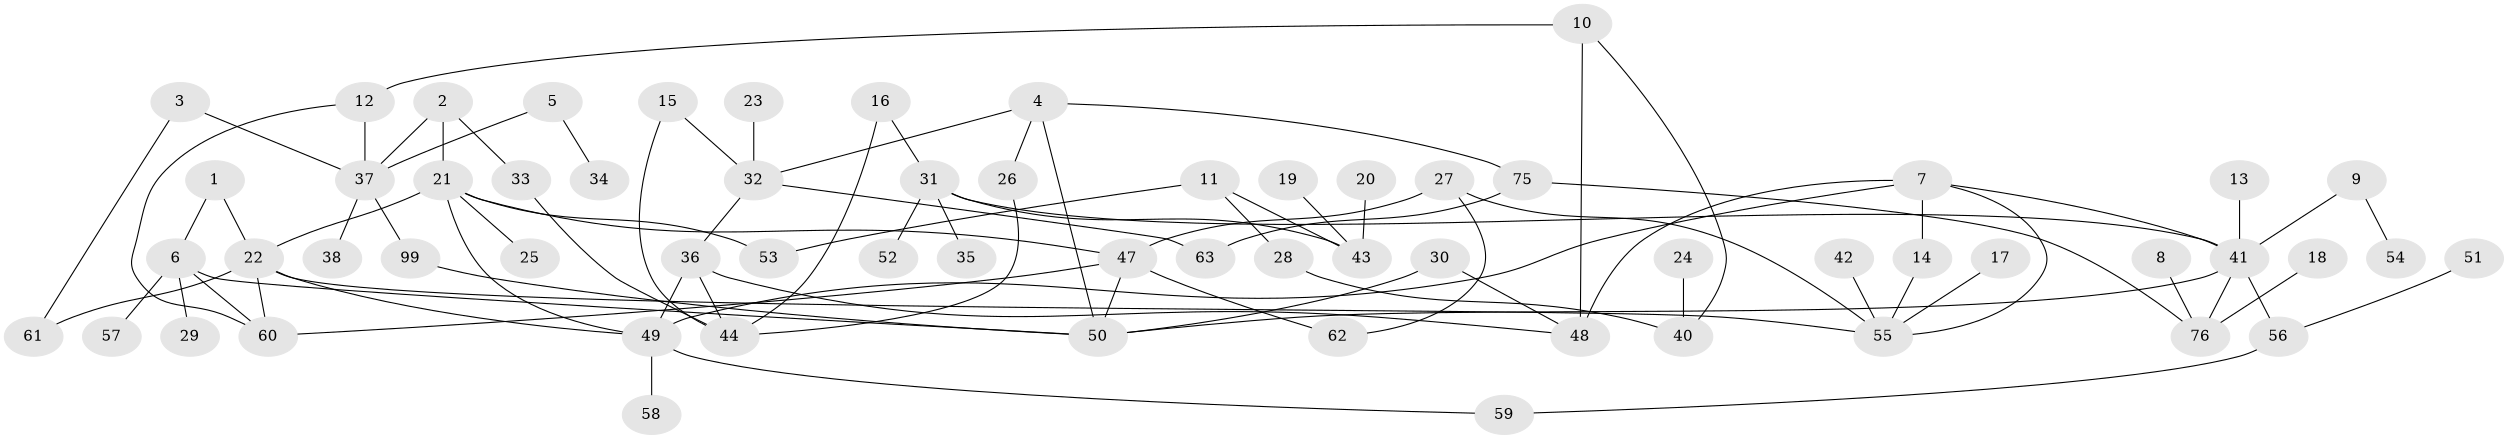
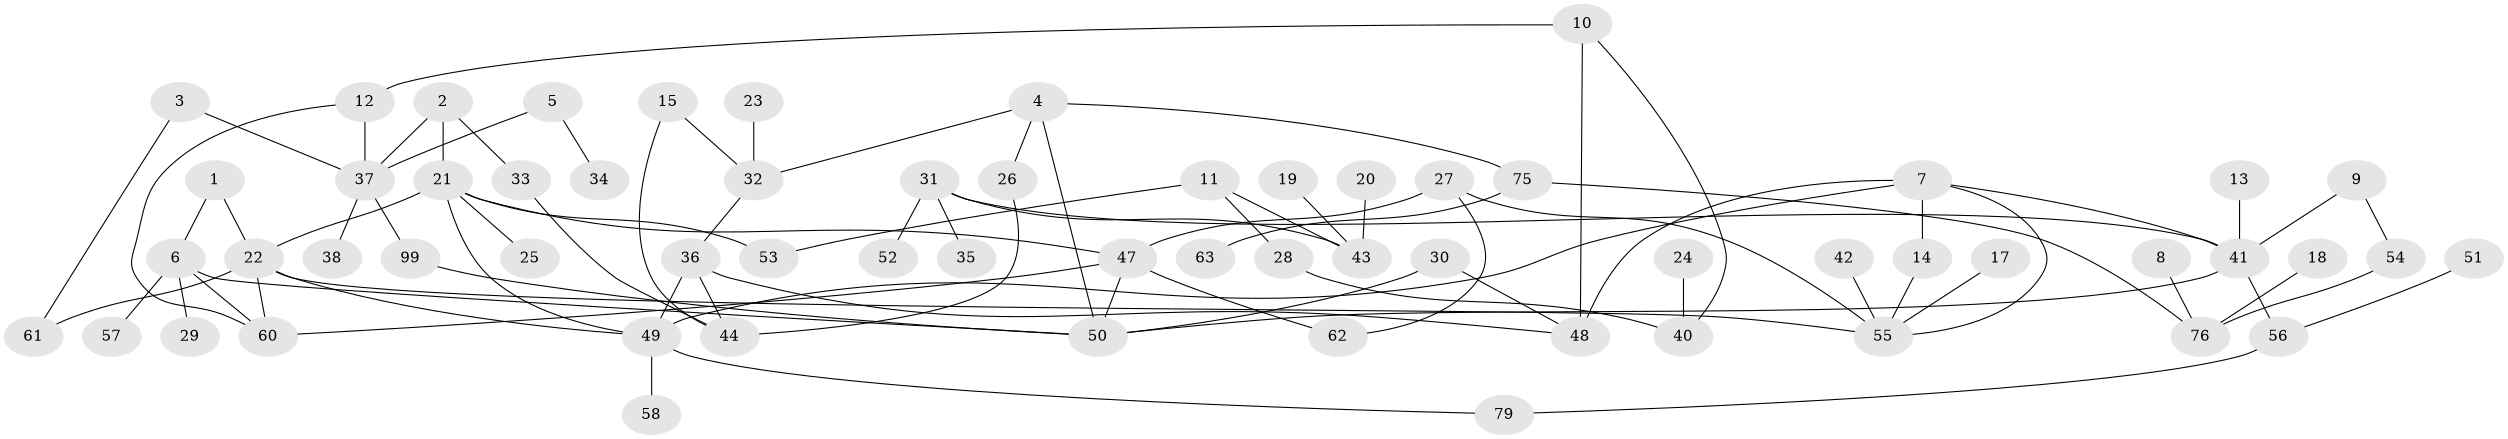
node "16": removed
edge "32" -- "63": removed
edge "41" -- "76": now "54" -- "76"
node "59": label "59" -> "79"
